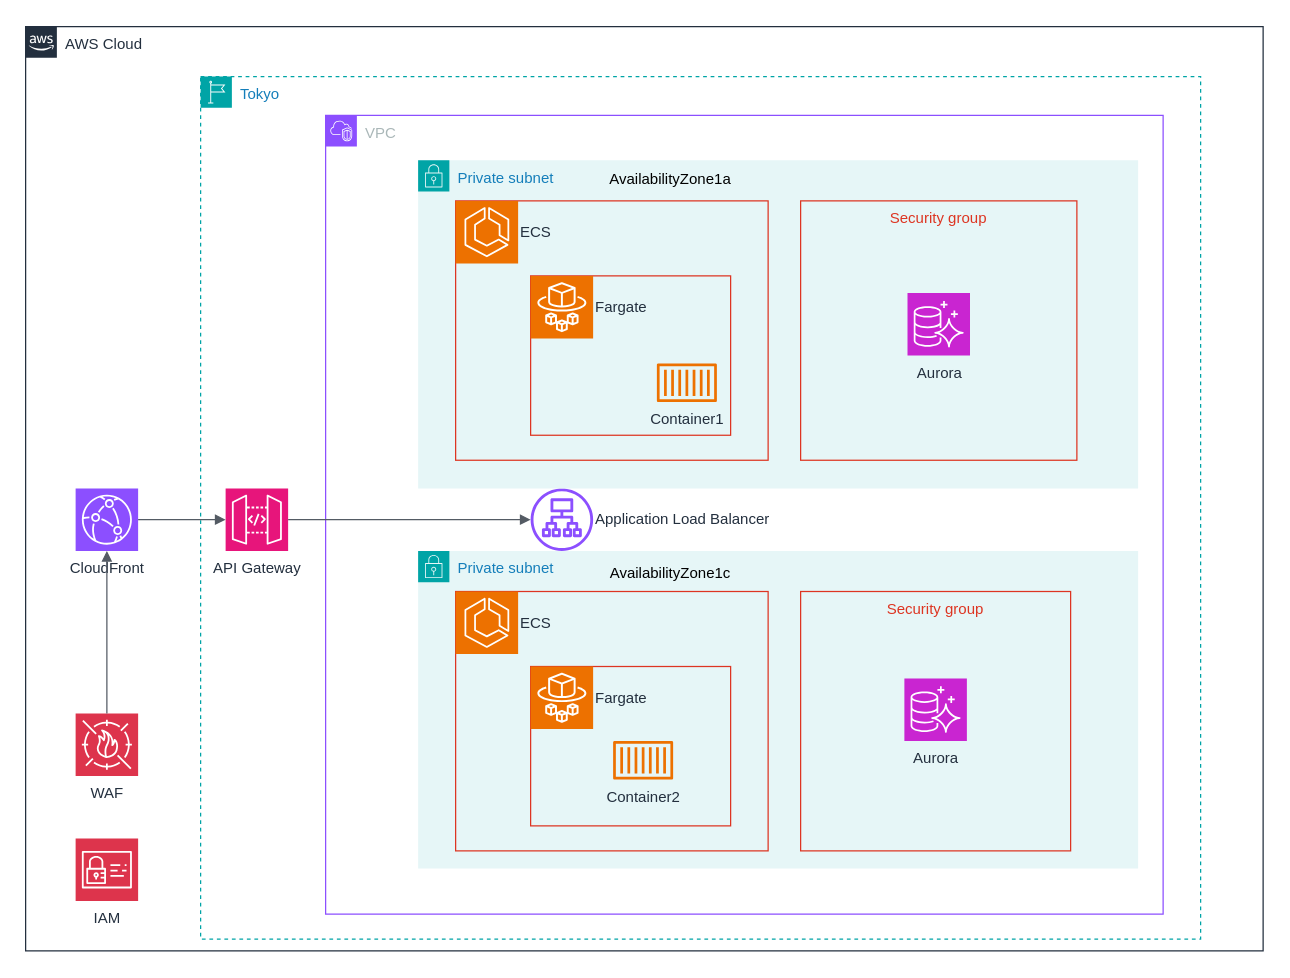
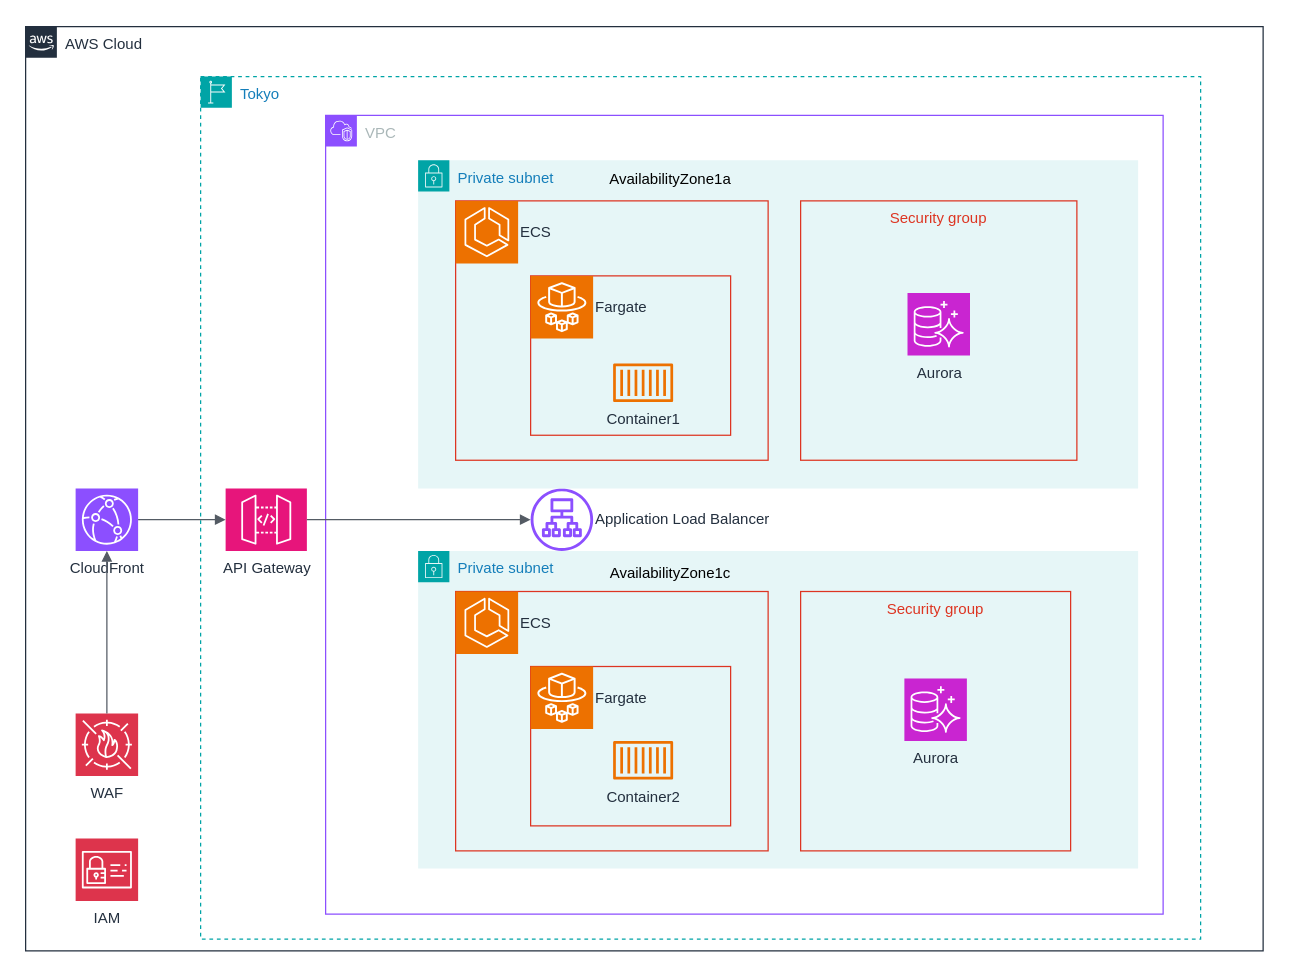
node "Container1": moved (687, 383) -> (643, 383)
node "API Gateway": size 63x63 -> 81x63
